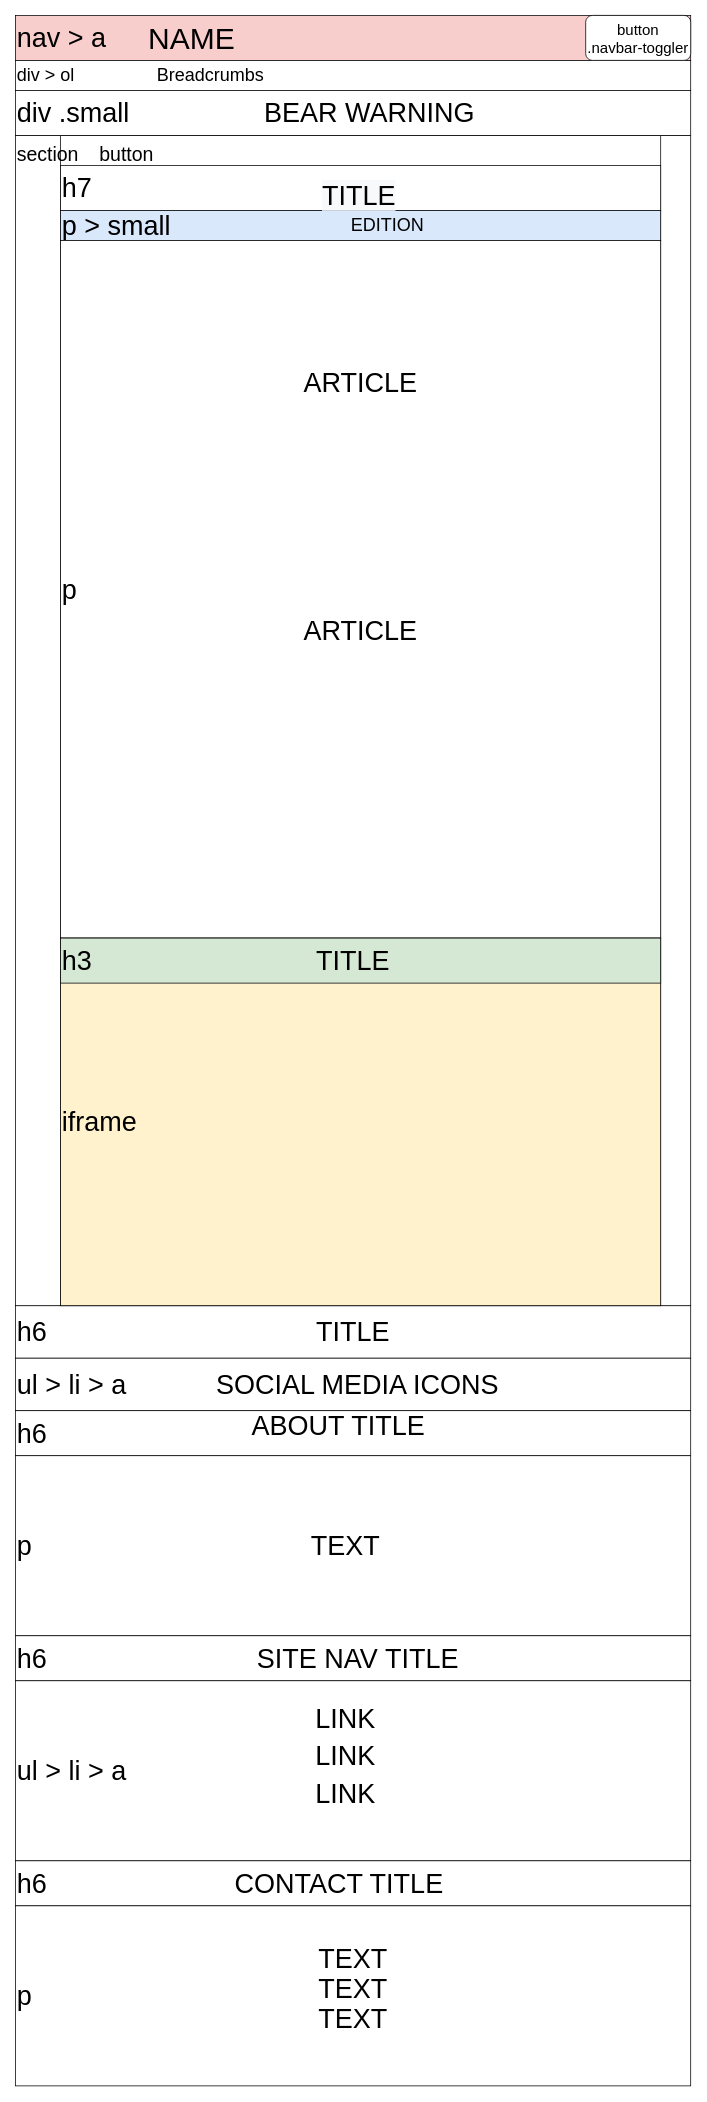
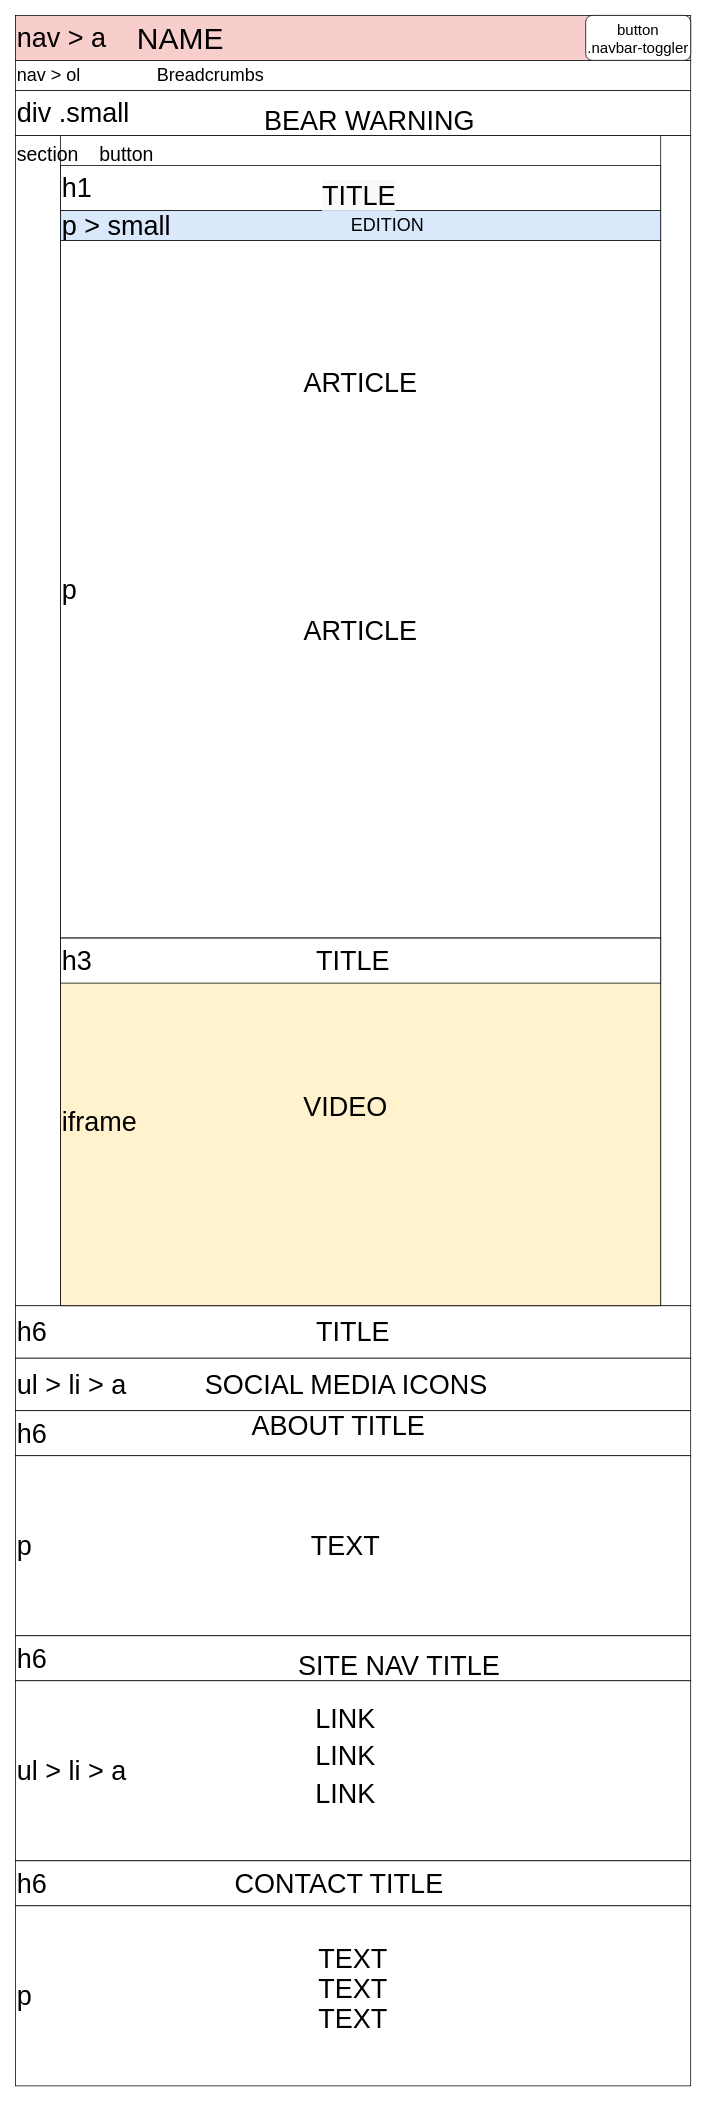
node "NAME": moved (192, 38) -> (180, 38)
node "div > ol": label "div > ol" -> "nav > ol"
node "BEAR WARNING": moved (369, 113) -> (369, 120)
node "h7": label "h7" -> "h1"
node "h3": fillcolor #d5e8d4 -> #ffffff
node "VIDEO": added
node "SOCIAL MEDIA ICONS": moved (357, 1384) -> (346, 1384)
node "SITE NAV TITLE": moved (357, 1658) -> (399, 1665)
